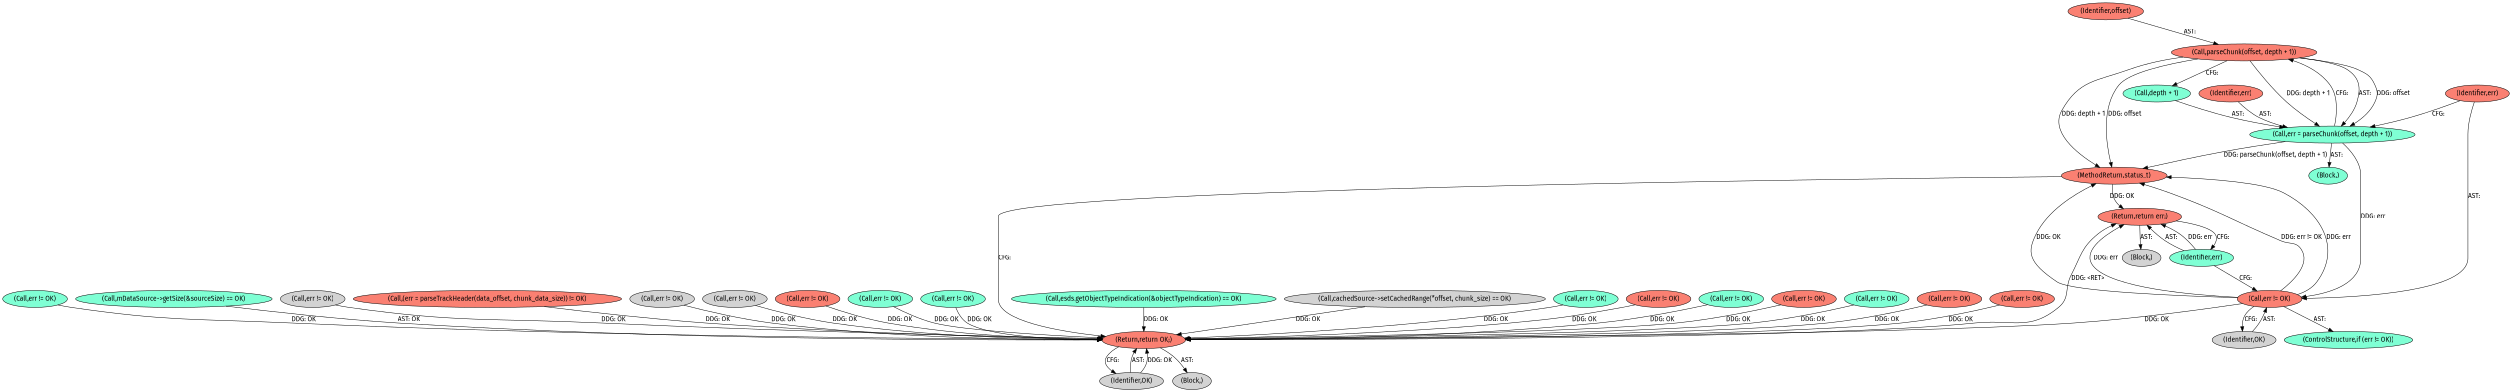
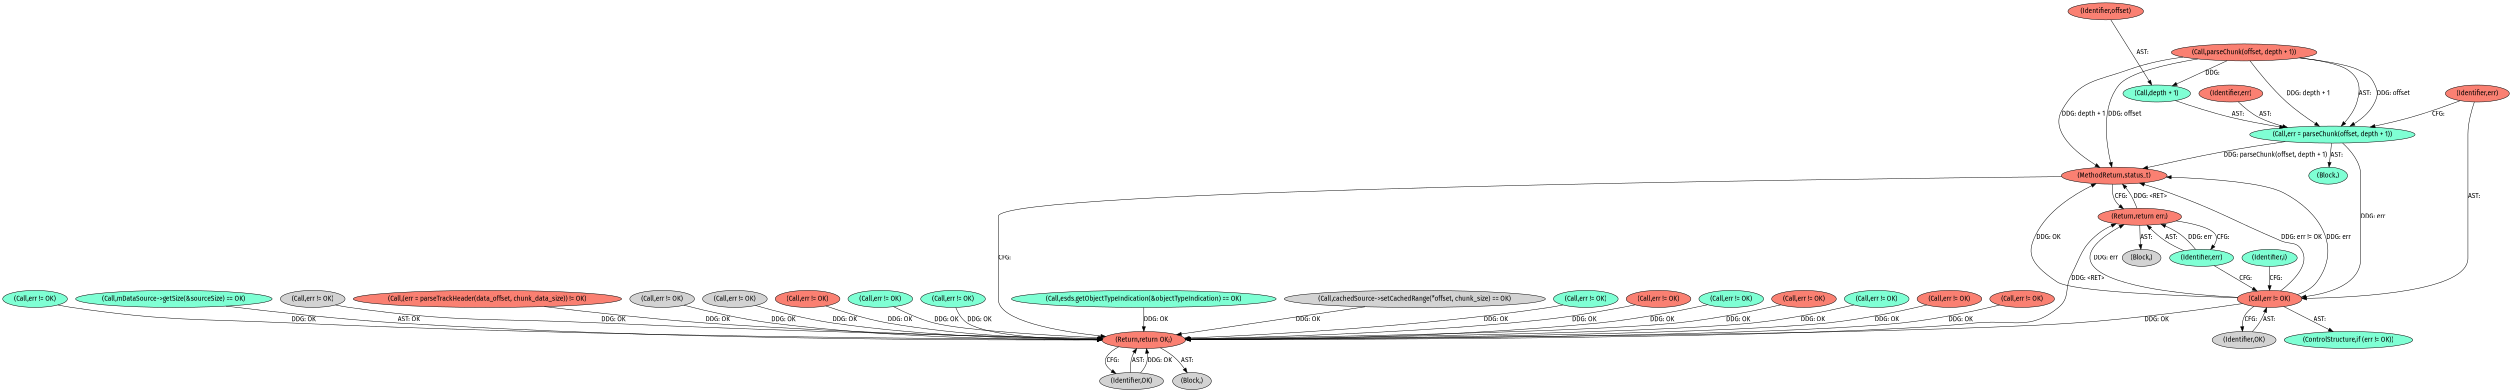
edge "(Identifier,offset)" -> "(Call,parseChunk(offset, depth + 1))": now "(Identifier,offset)" -> "(Call,depth + 1)"
edge "(Call,parseChunk(offset, depth + 1))" -> "(Call,depth + 1)": label "CFG: " -> "DDG: "
edge "(Call,err = parseChunk(offset, depth + 1))" -> "(Call,parseChunk(offset, depth + 1))": removed, label "CFG:"
edge "(MethodReturn,status_t)" -> "(Return,return err;)": label "DDG: OK" -> "CFG: "
edge "(Return,return err;)" -> "(MethodReturn,status_t)": added, label "DDG: <RET>"
node "(Identifier,i)": added
